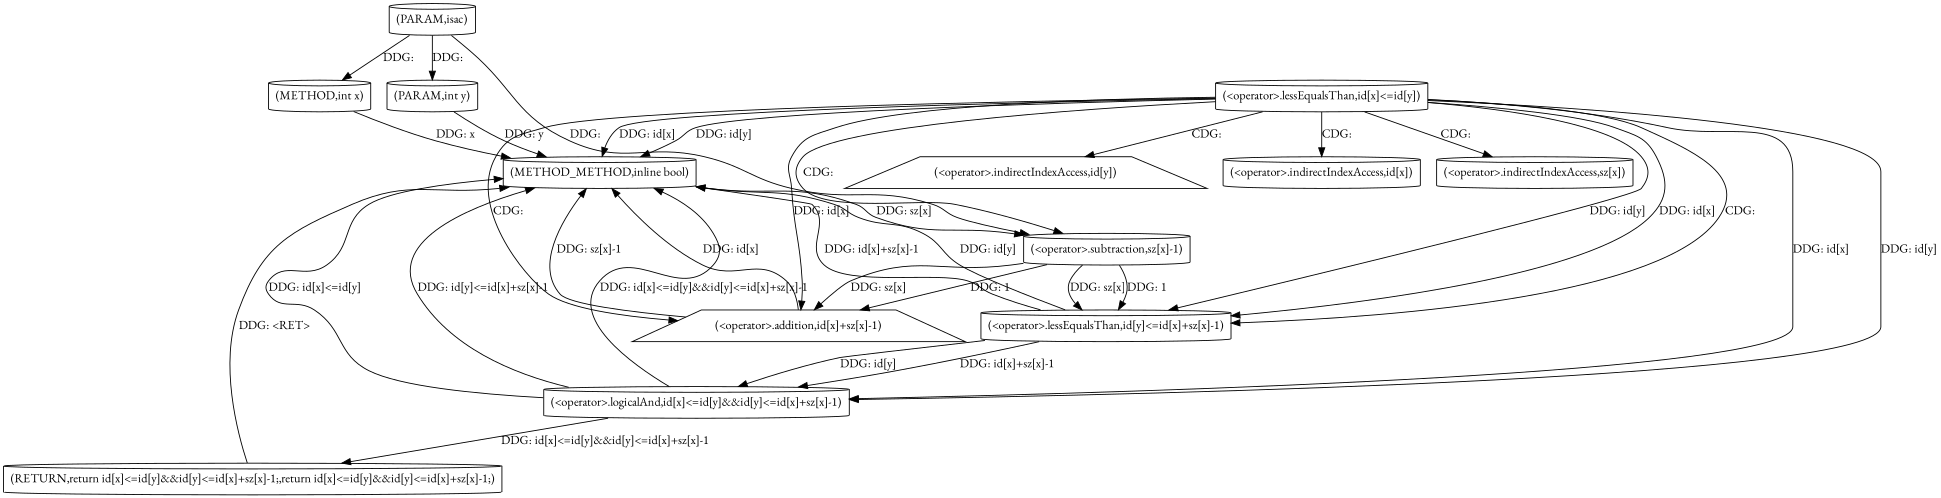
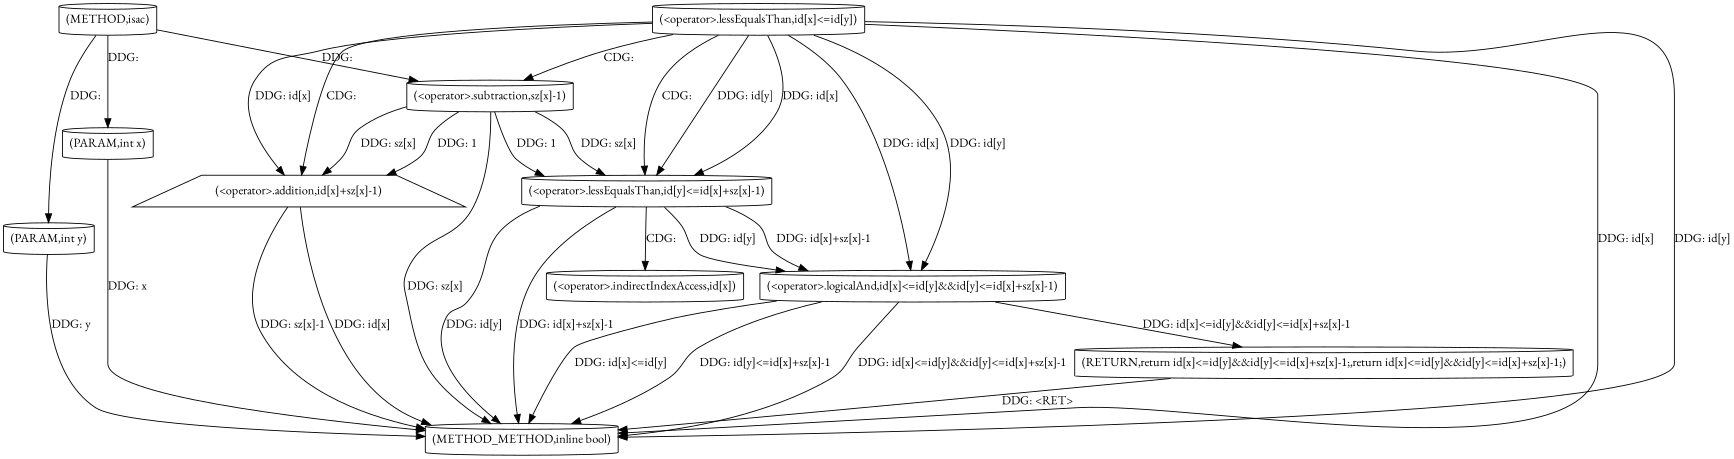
node "(PARAM,isac)": label "(PARAM,isac)" -> "(METHOD,isac)"
node "(METHOD,int x)": label "(METHOD,int x)" -> "(PARAM,int x)"
edge "(<operator>.lessEqualsThan,id[x]<=id[y])" -> "(<operator>.indirectIndexAccess,id[x])": now "(<operator>.lessEqualsThan,id[y]<=id[x]+sz[x]-1)" -> "(<operator>.indirectIndexAccess,id[x])"
node "(<operator>.indirectIndexAccess,id[y])": removed
node "(<operator>.indirectIndexAccess,sz[x])": removed
edge "(METHOD_METHOD,inline bool)" -> "(<operator>.subtraction,sz[x]-1)": reversed
